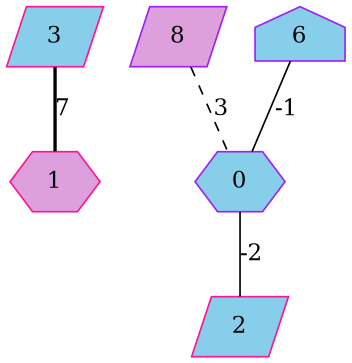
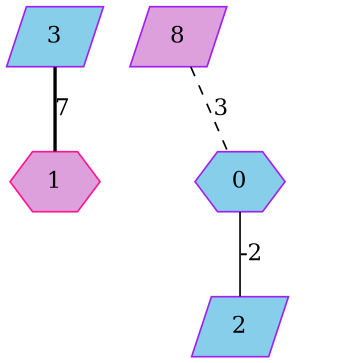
node "3": color deeppink -> purple
node "6": removed
node "2": color deeppink -> purple
